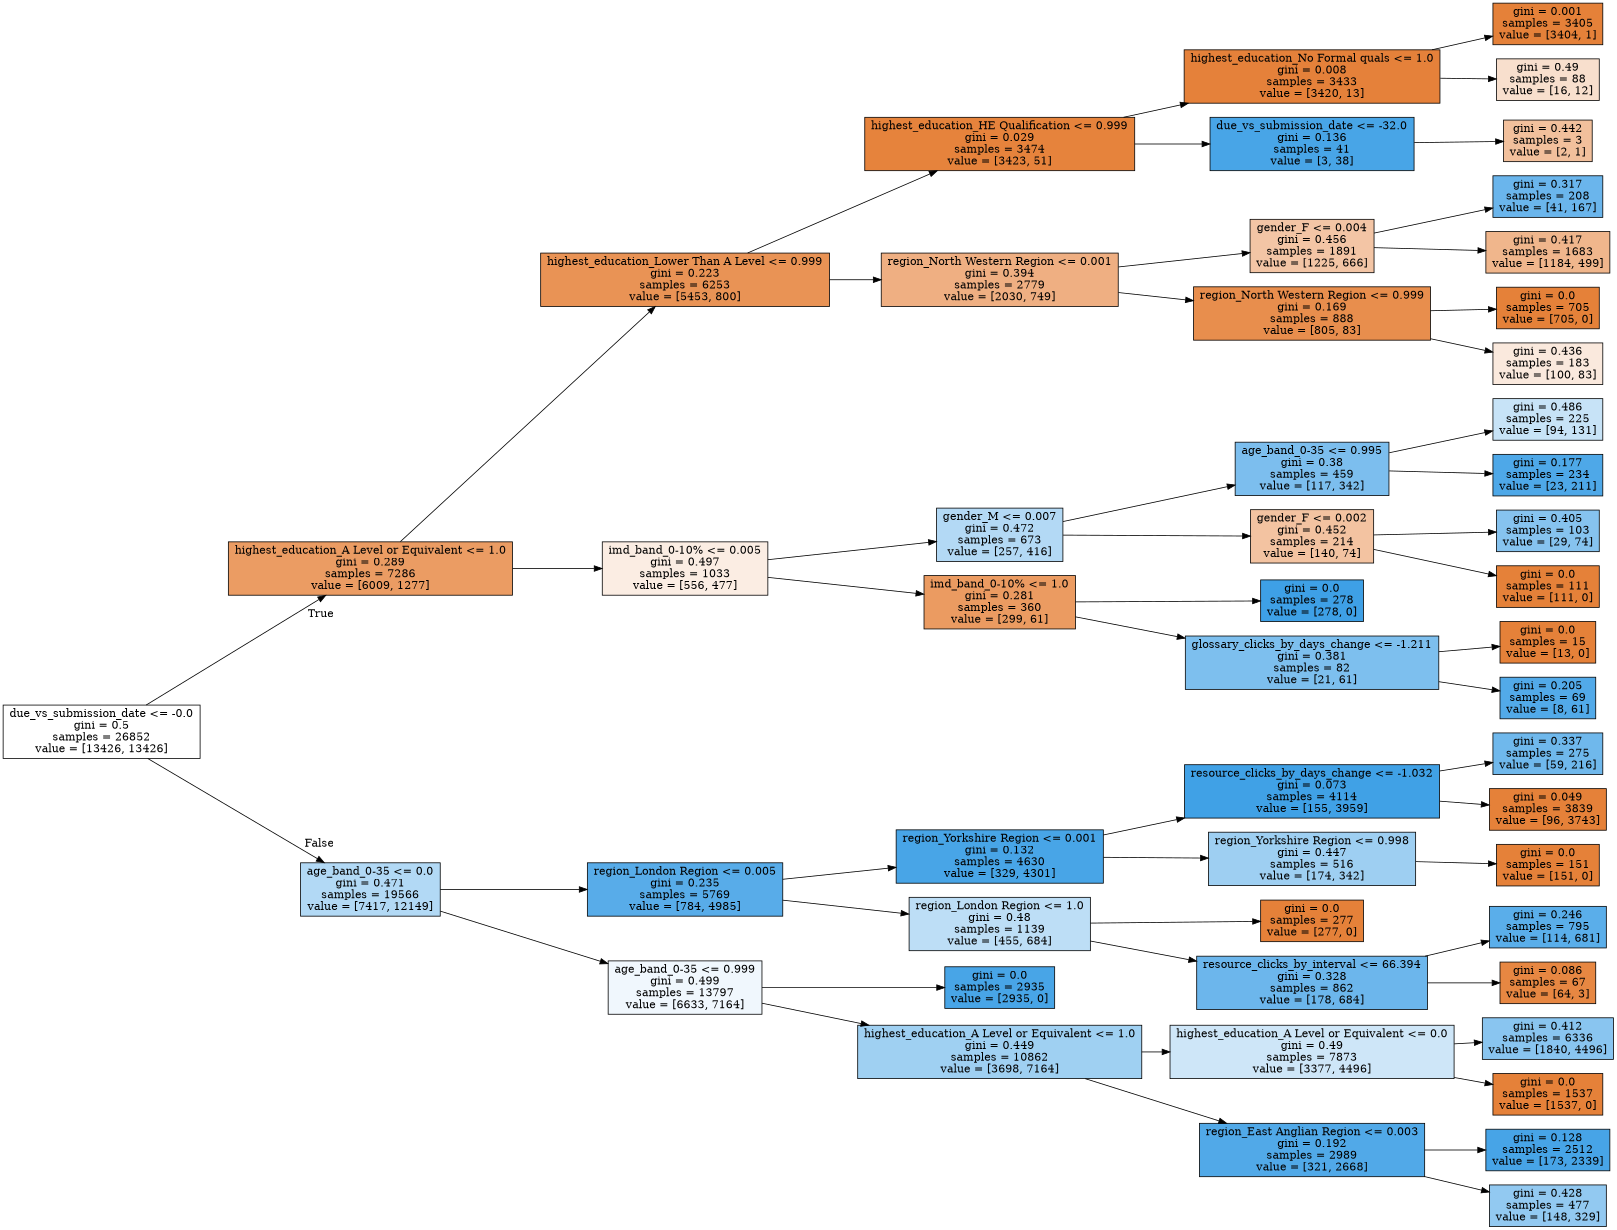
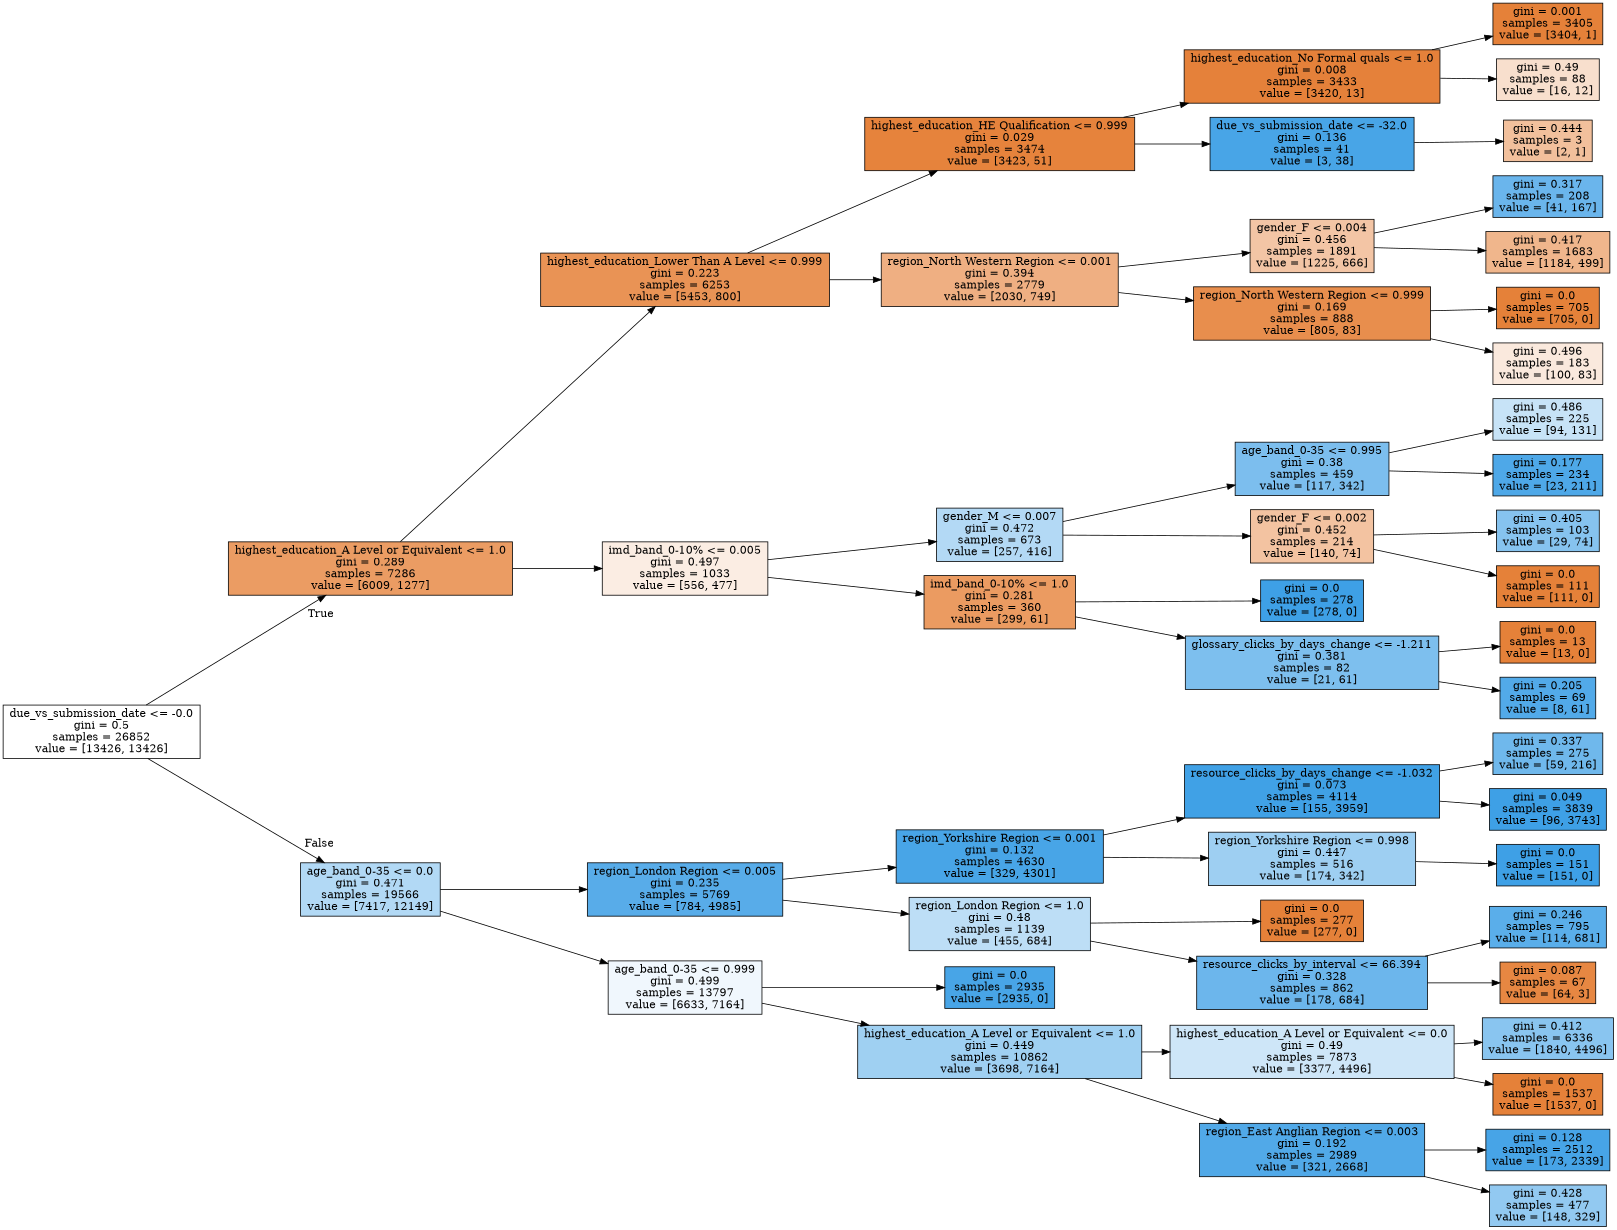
node "gini = 0.442 samples = 3 value = [2, 1]": label "gini = 0.442 samples = 3 value = [2, 1]" -> "gini = 0.444 samples = 3 value = [2, 1]"
node "gini = 0.436 samples = 183 value = [100, 83]": label "gini = 0.436 samples = 183 value = [100, 83]" -> "gini = 0.496 samples = 183 value = [100, 83]"
node "gini = 0.0 samples = 15 value = [13, 0]": label "gini = 0.0 samples = 15 value = [13, 0]" -> "gini = 0.0 samples = 13 value = [13, 0]"
node "gini = 0.049 samples = 3839 value = [96, 3743]": fillcolor #e58139ff -> #399de5f8
node "gini = 0.0 samples = 151 value = [151, 0]": fillcolor #e58139ff -> #399de5f8
node "gini = 0.086 samples = 67 value = [64, 3]": label "gini = 0.086 samples = 67 value = [64, 3]" -> "gini = 0.087 samples = 67 value = [64, 3]"
